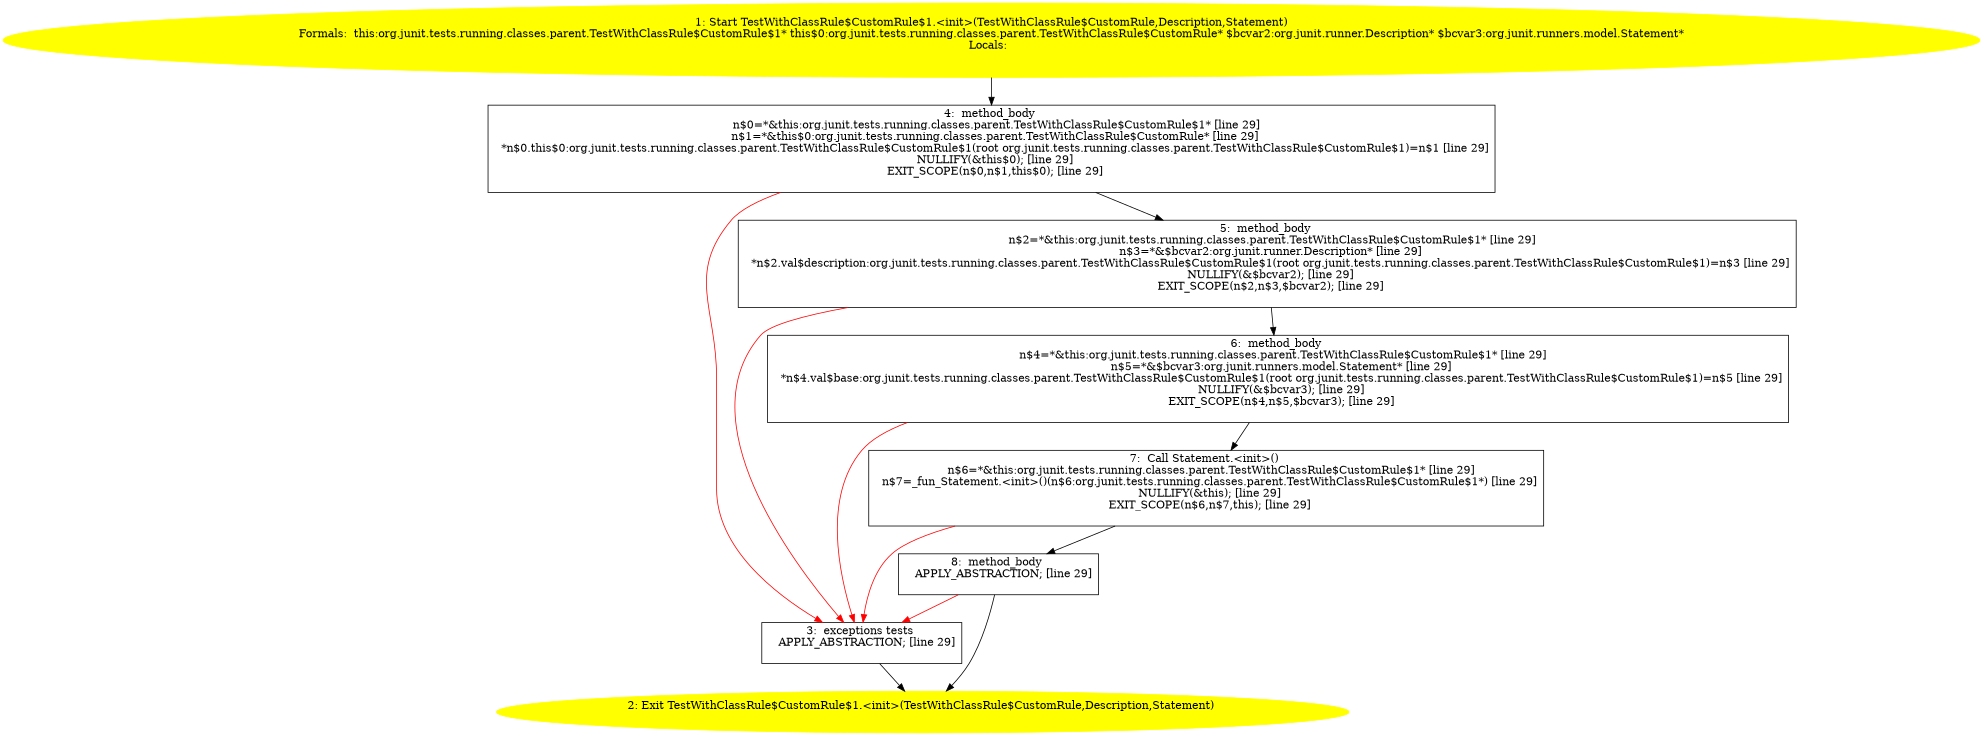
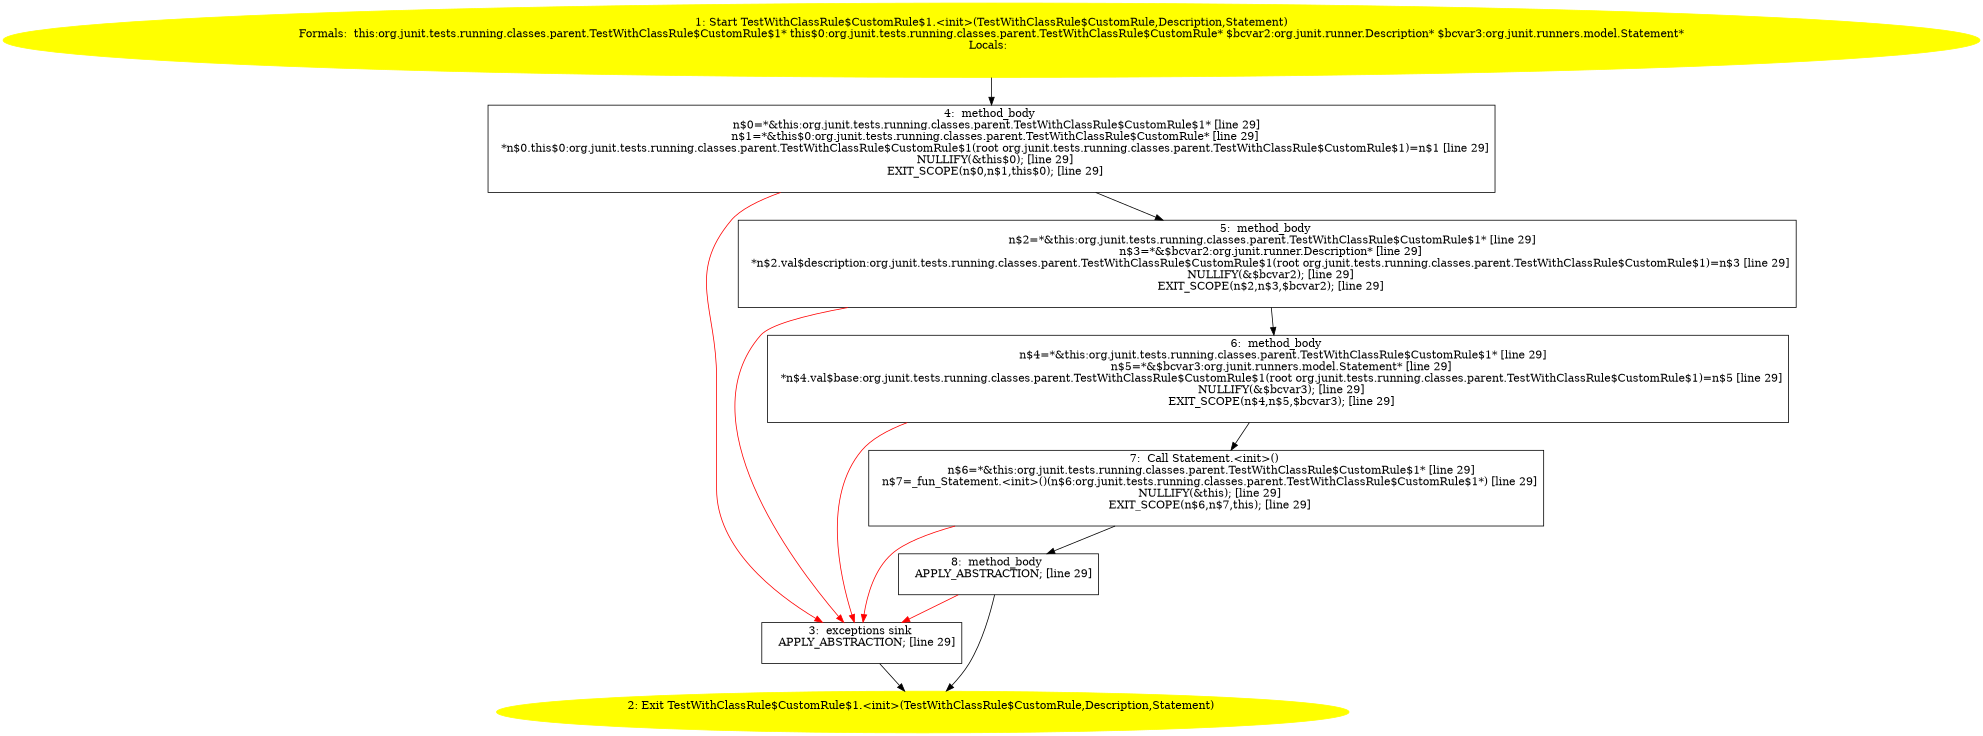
node "3:  exceptions tests APPLY_ABSTRACTION; [line 29]": label "3:  exceptions tests APPLY_ABSTRACTION; [line 29]" -> "3:  exceptions sink APPLY_ABSTRACTION; [line 29]"
